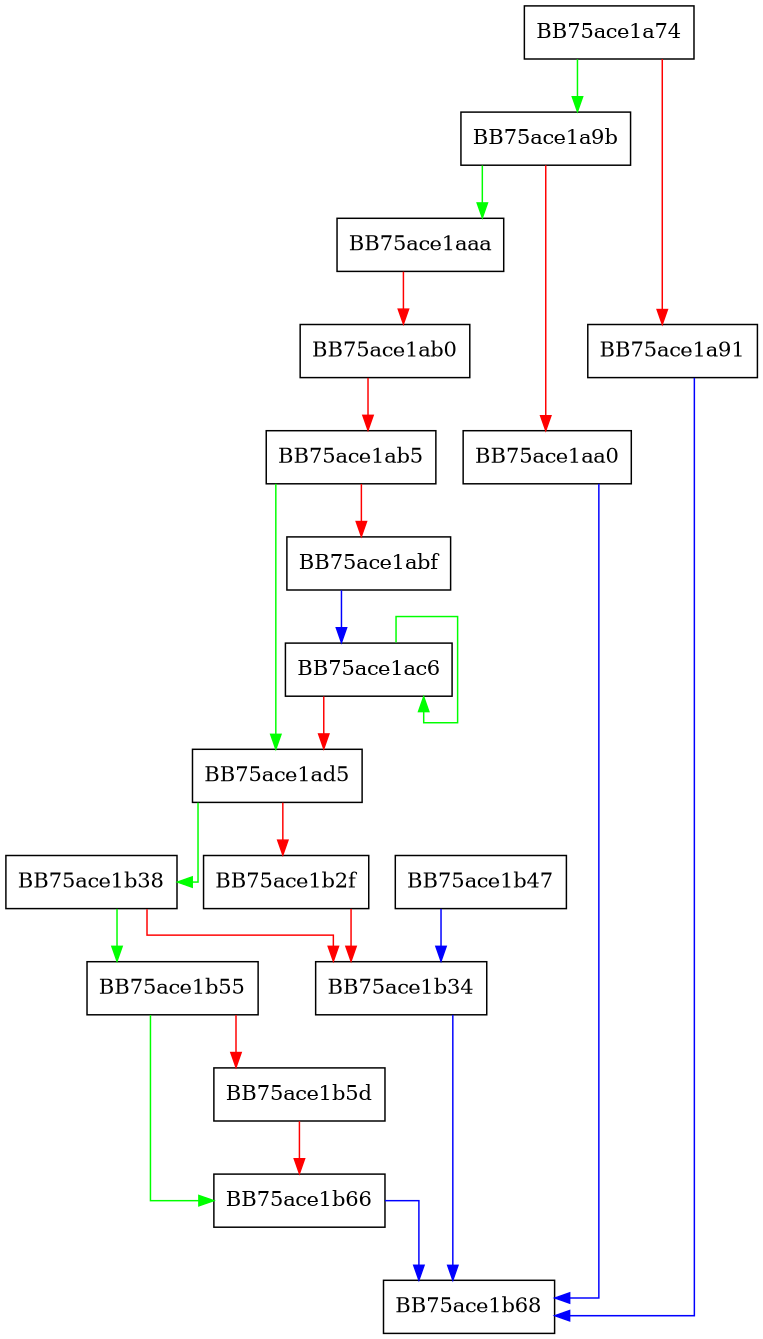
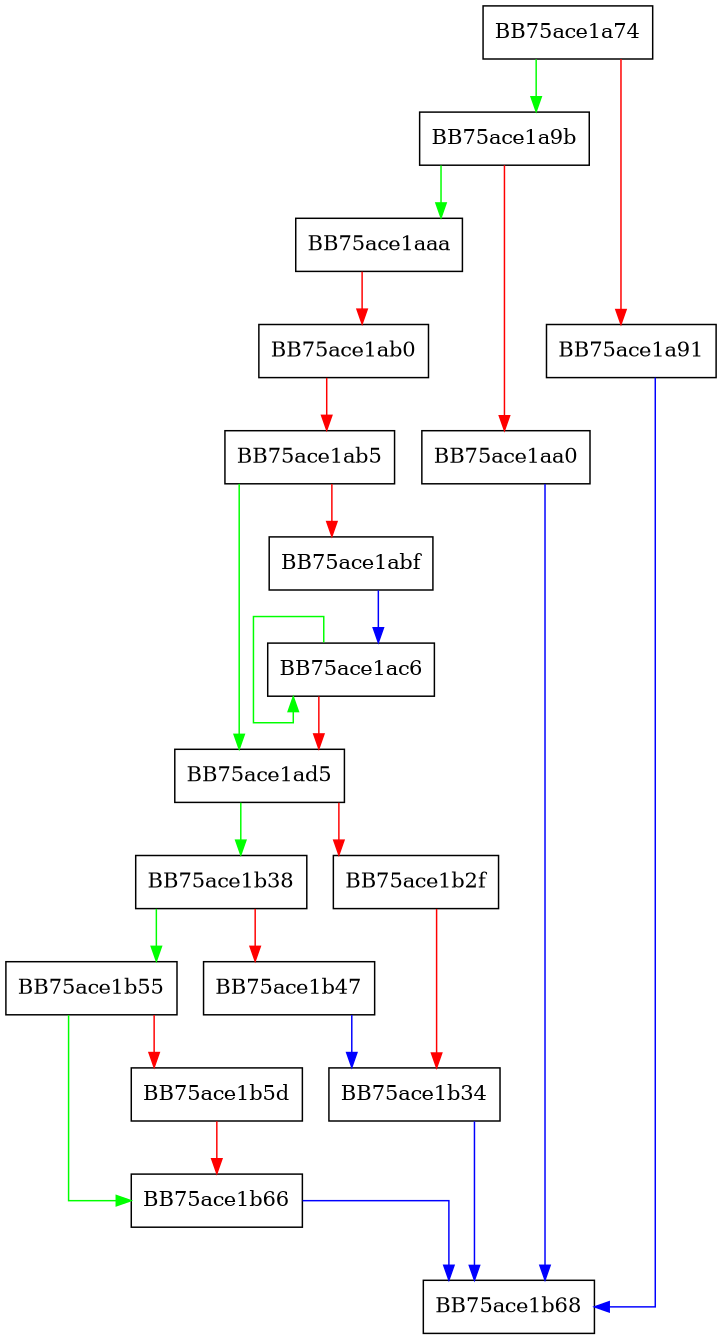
edge "BB75ace1b38" -> "BB75ace1b34": now "BB75ace1b38" -> "BB75ace1b47"
